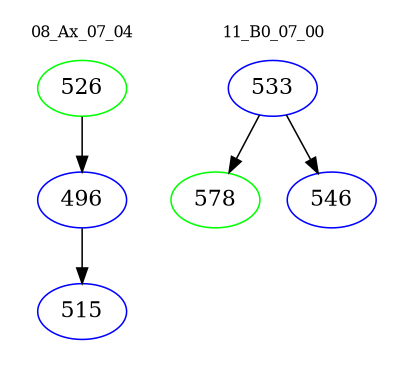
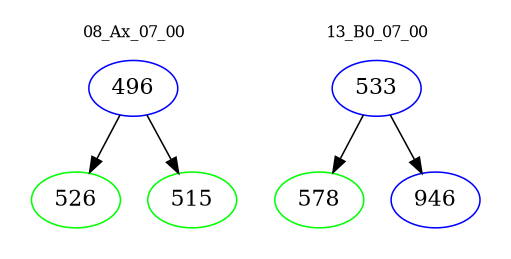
cluster "08_Ax_07_04": label "08_Ax_07_04" -> "08_Ax_07_00"
cluster "11_B0_07_00": label "11_B0_07_00" -> "13_B0_07_00"
edge "526" -> "496": reversed
node "546": label "546" -> "946"
node "515": color blue -> green
